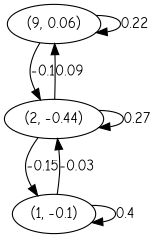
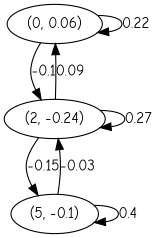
node "(9, 0.06)": label "(9, 0.06)" -> "(0, 0.06)"
node "(2, -0.44)": label "(2, -0.44)" -> "(2, -0.24)"
node "(1, -0.1)": label "(1, -0.1)" -> "(5, -0.1)"
